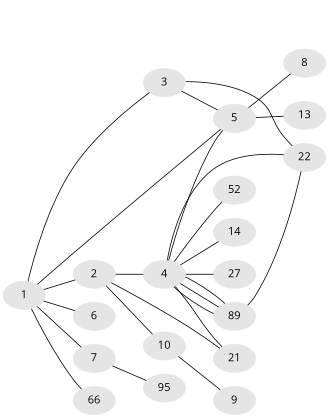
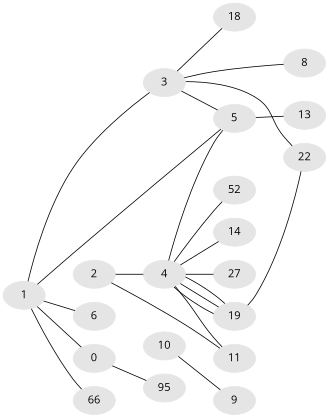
node "18": added
edge "8" -- "5": now "8" -- "3"
edge "22" -- "4": removed
edge "2" -- "1": removed
edge "2" -- "10": removed
node "89": label "89" -> "19"
node "7": label "7" -> "0"
node "21": label "21" -> "11"
